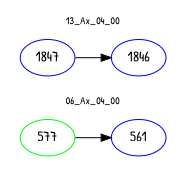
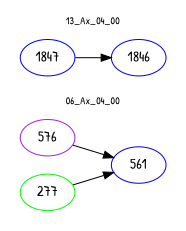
node "576": added
node "577": label "577" -> "277"
